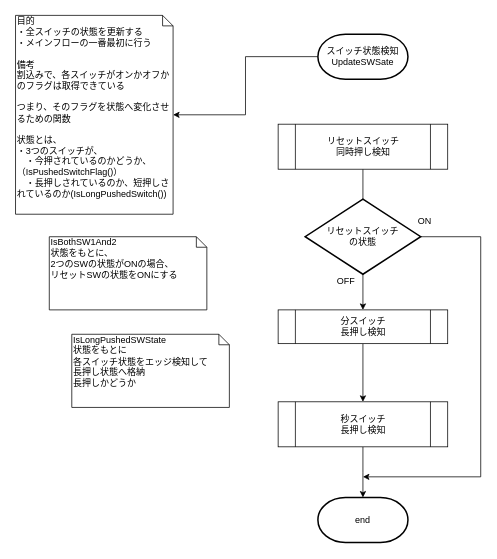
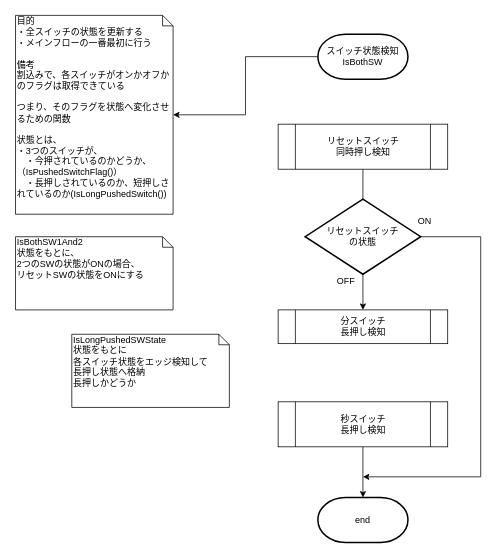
node "スイッチ状態検知 UpdateSWSate": label "スイッチ状態検知 UpdateSWSate" -> "スイッチ状態検知 IsBothSW"
node "IsBothSW1And2 状態をもとに、 2つのSWの状態がONの場合、 リセットSWの状態をONにする": moved (128, 273) -> (94, 273)
edge "分スイッチ 長押し検知" -> "秒スイッチ 長押し検知": removed
